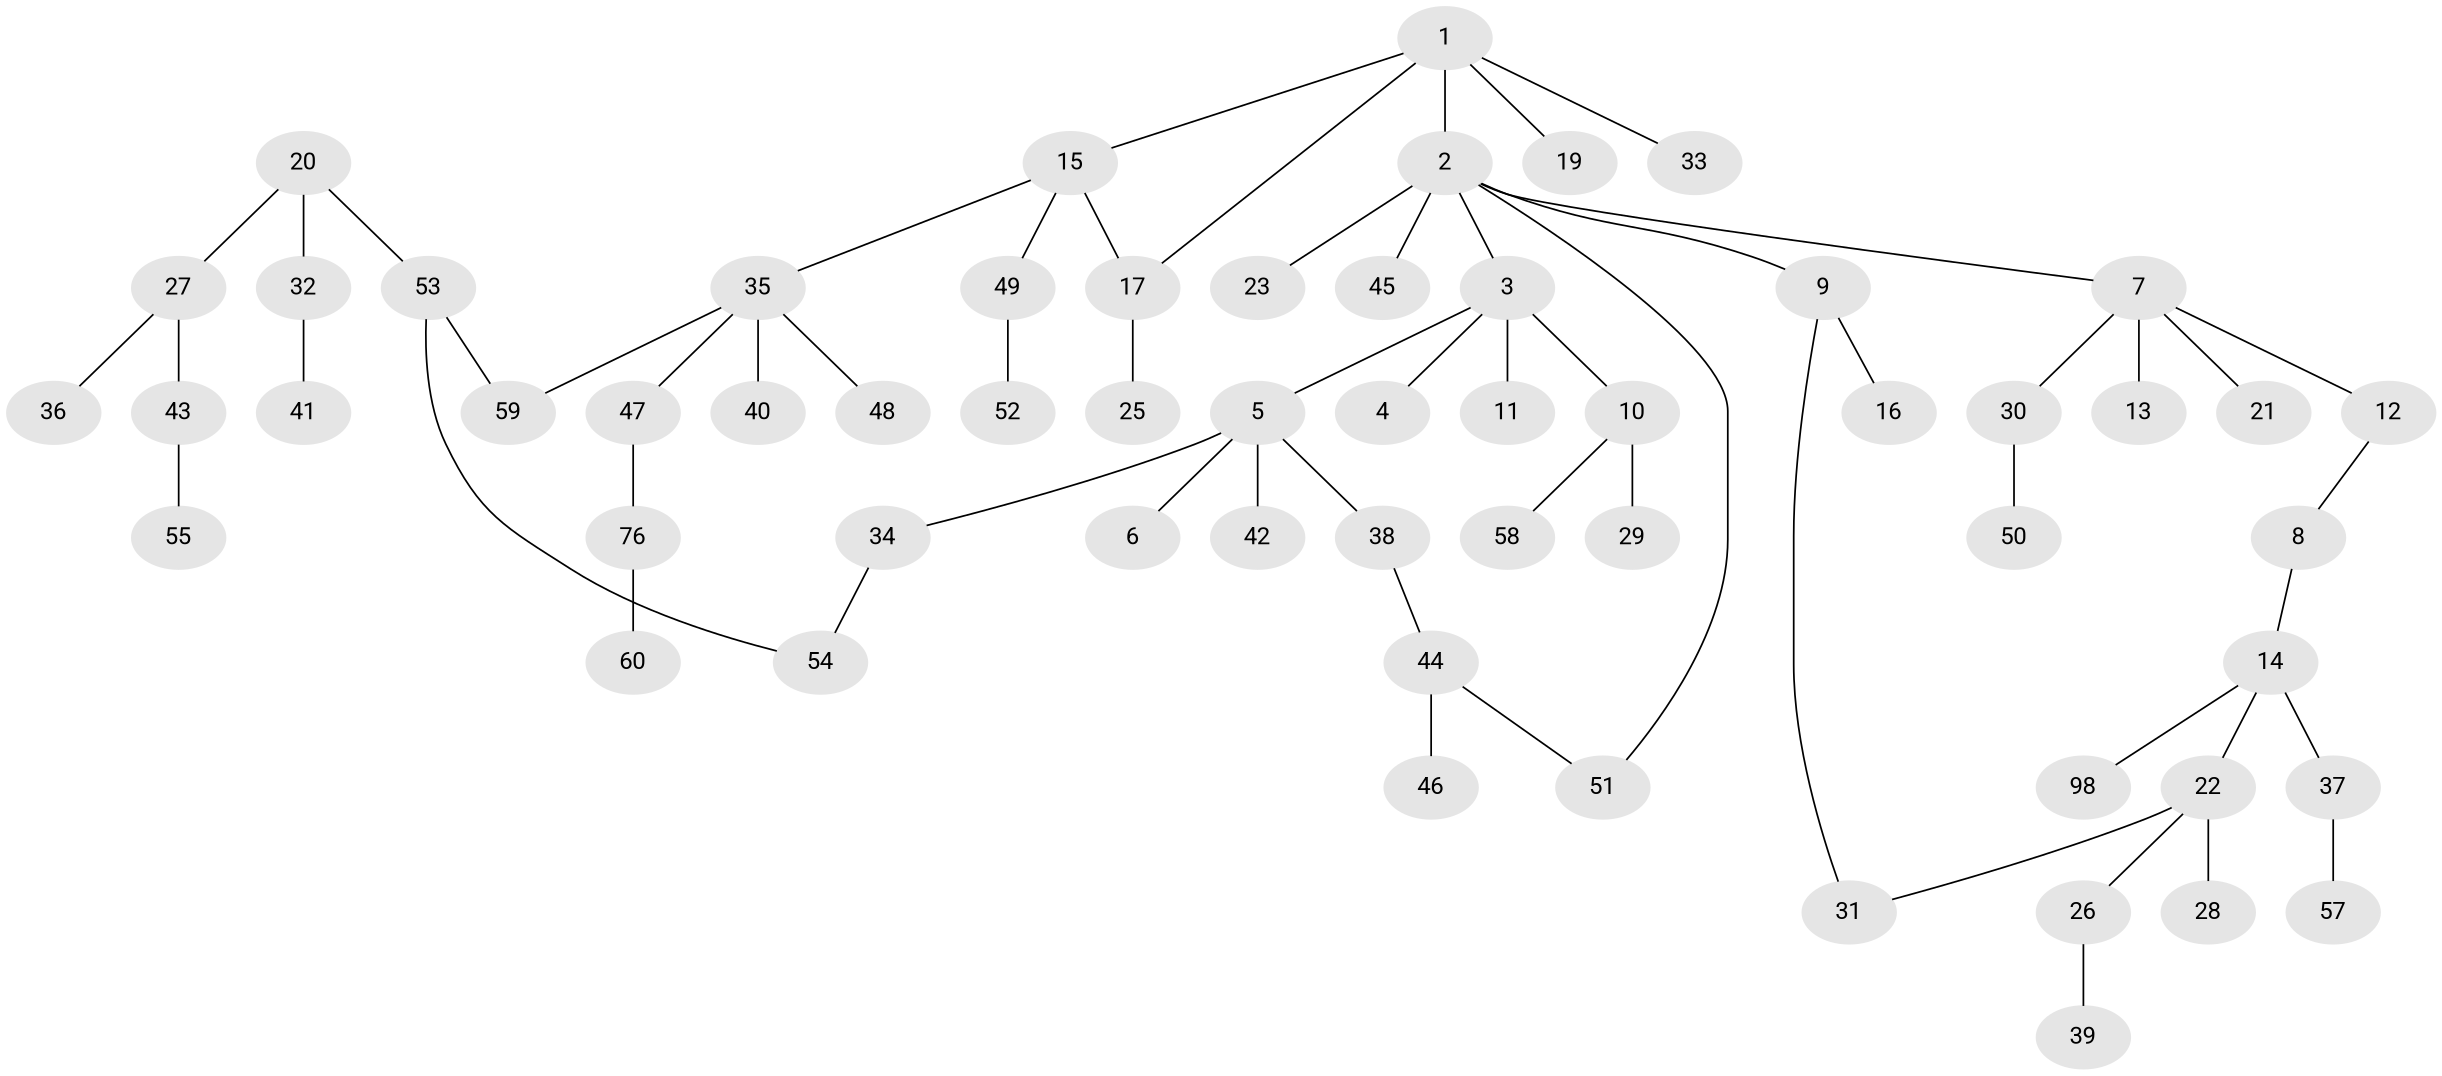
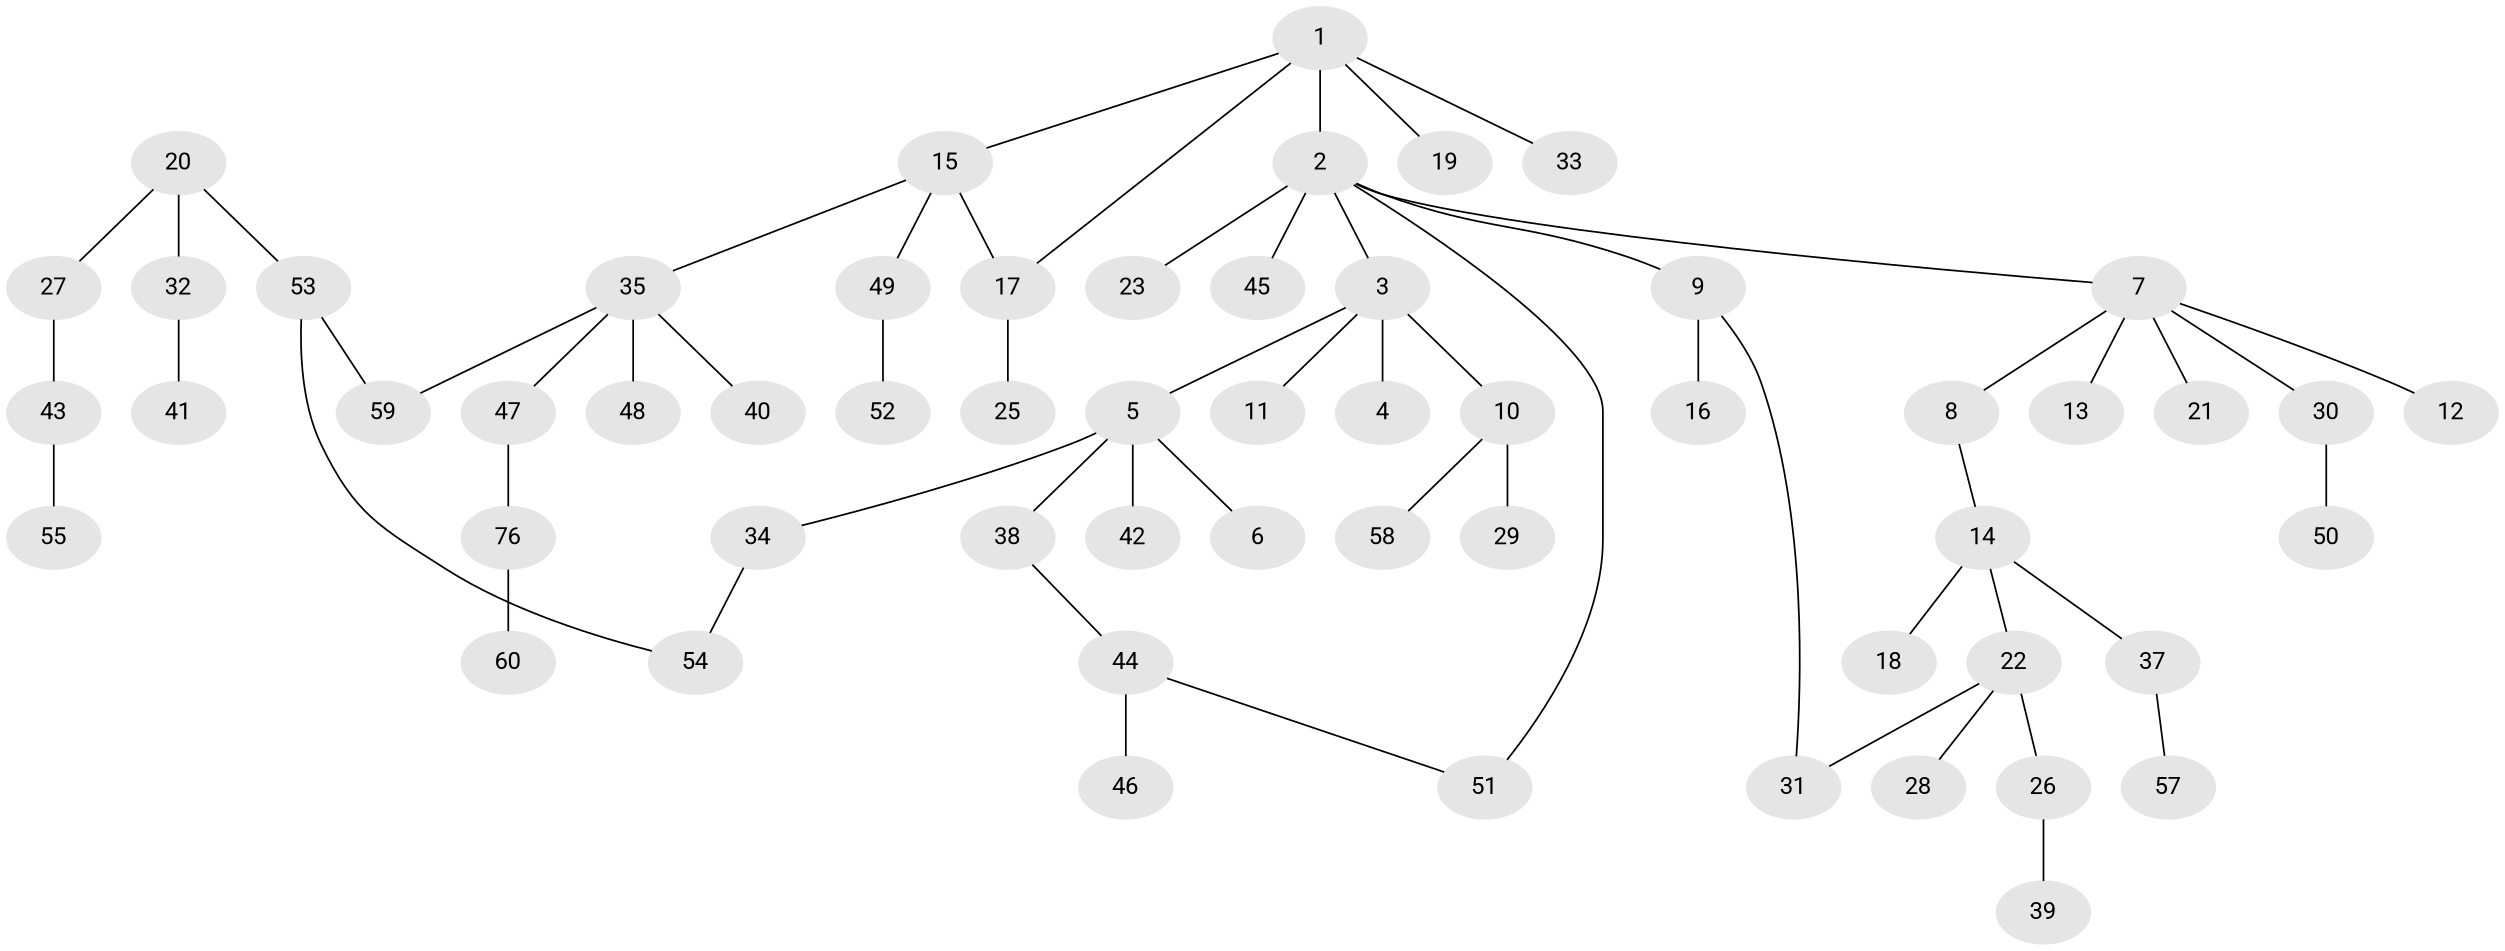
node "36": removed
edge "12" -- "8": now "7" -- "8"
node "98": label "98" -> "18"
